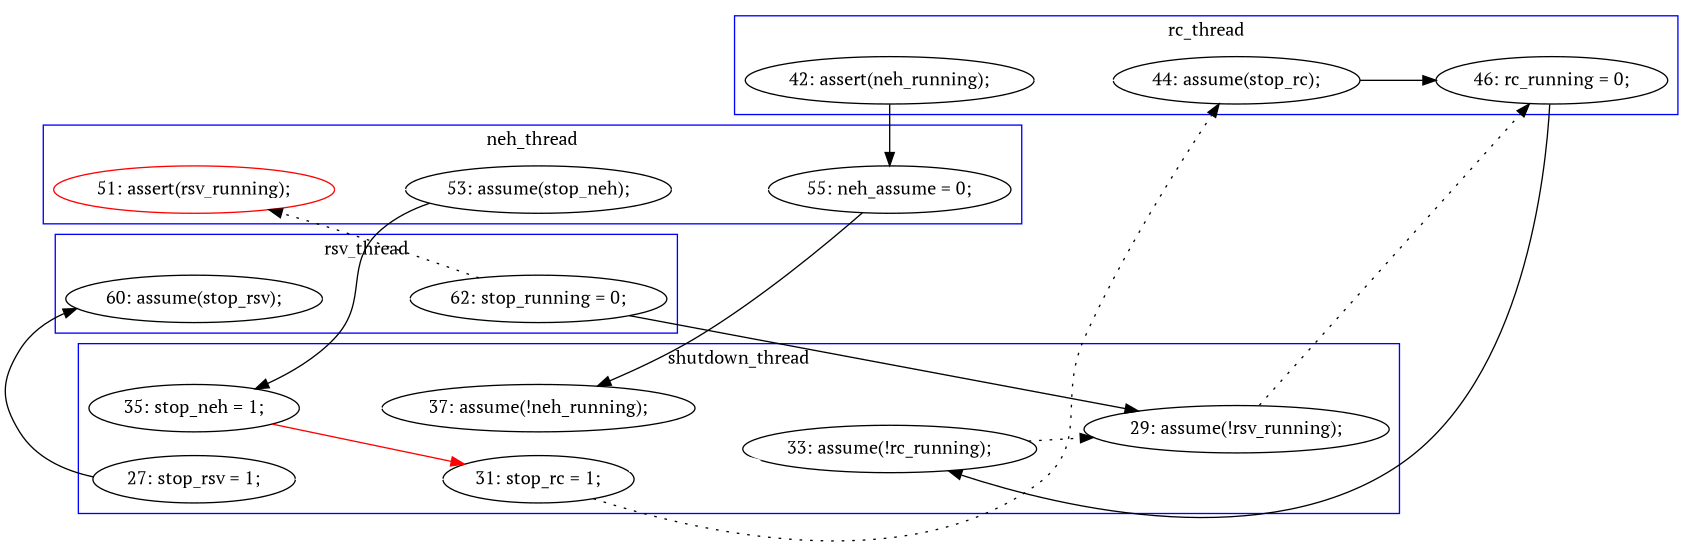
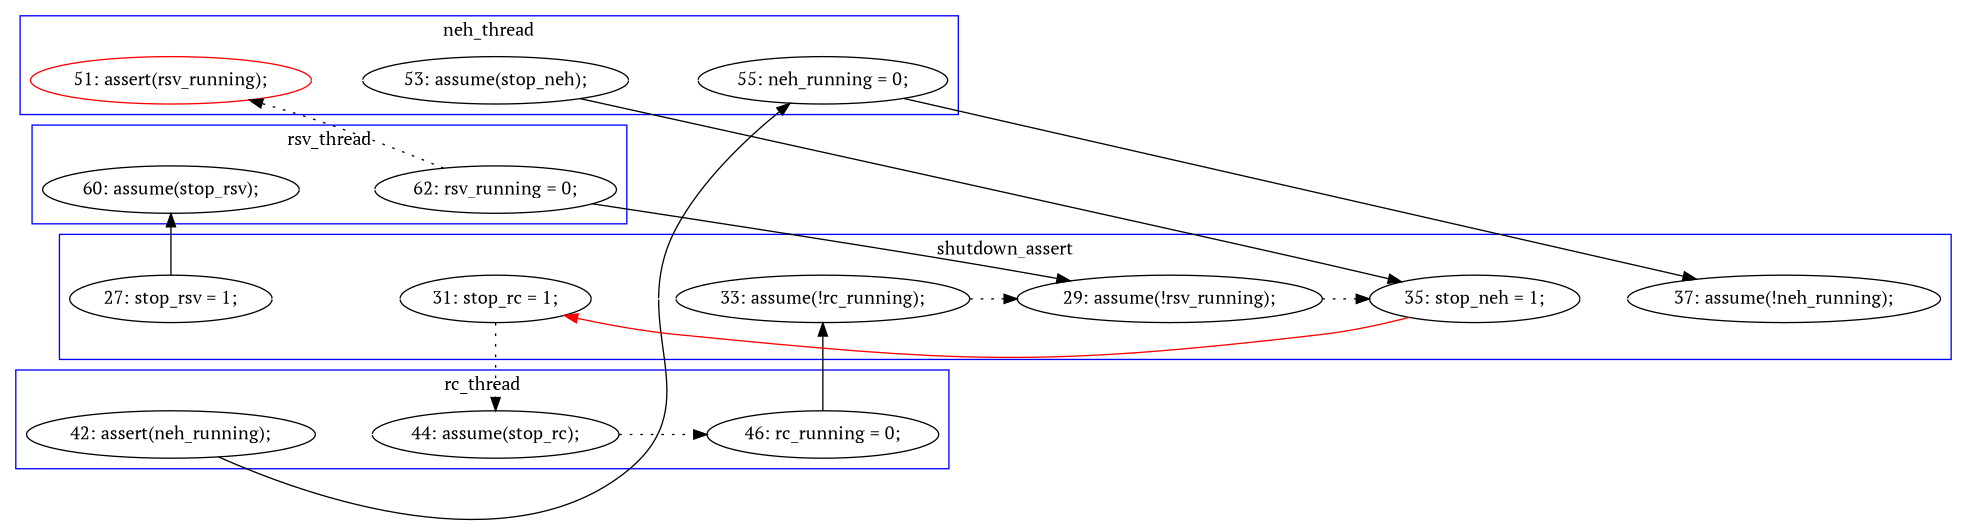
edge "44: assume(stop_rc);" -> "46: rc_running = 0;": style solid -> dotted
node "55: neh_assume = 0;": label "55: neh_assume = 0;" -> "55: neh_running = 0;"
edge "29: assume(!rsv_running);" -> "46: rc_running = 0;": now "29: assume(!rsv_running);" -> "35: stop_neh = 1;"
node "62: stop_running = 0;": label "62: stop_running = 0;" -> "62: rsv_running = 0;"
cluster "shutdown_thread": label "shutdown_thread" -> "shutdown_assert"
